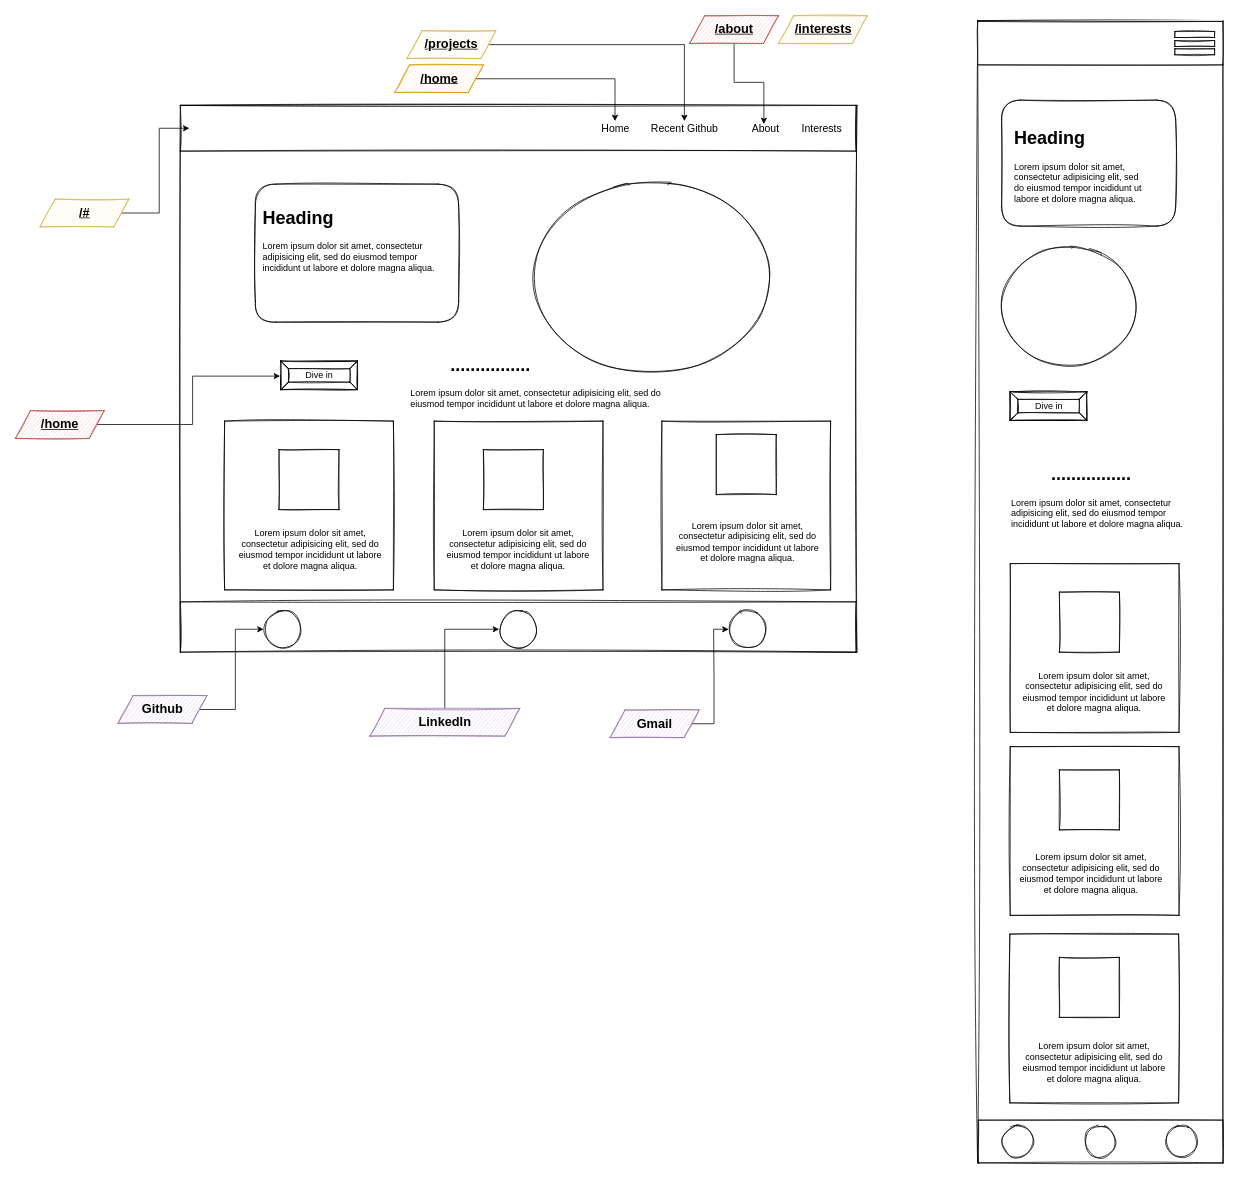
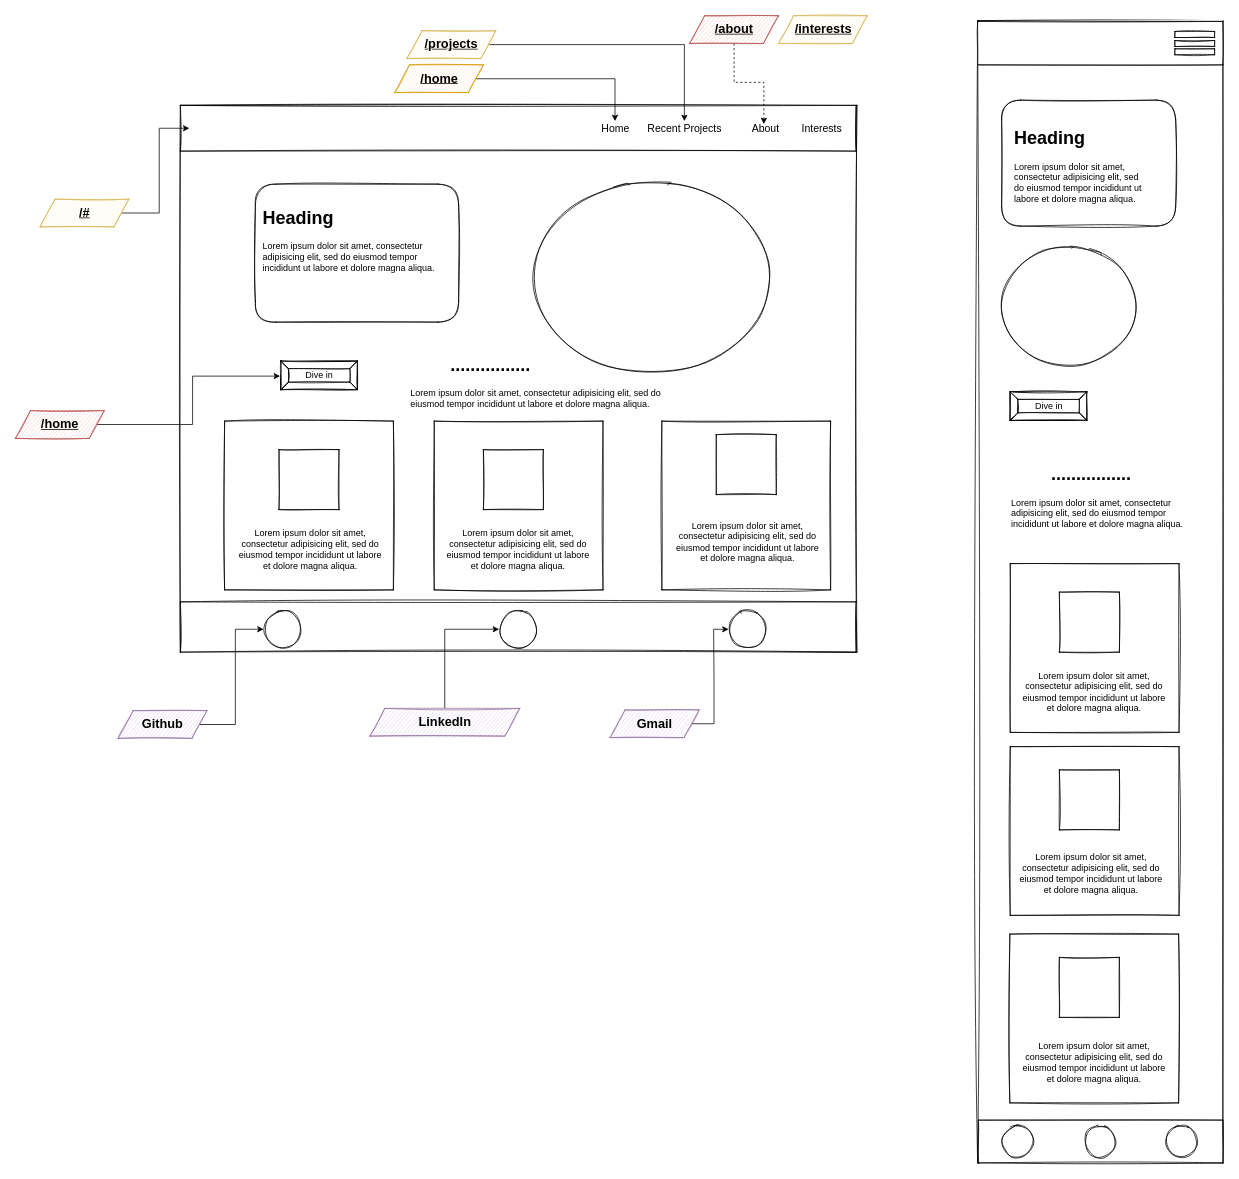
edge "/about" -> "About": style solid -> dashed
node "Recent Github": label "Recent Github" -> "Recent Projects"
node "Github": moved (163, 710) -> (163, 725)
